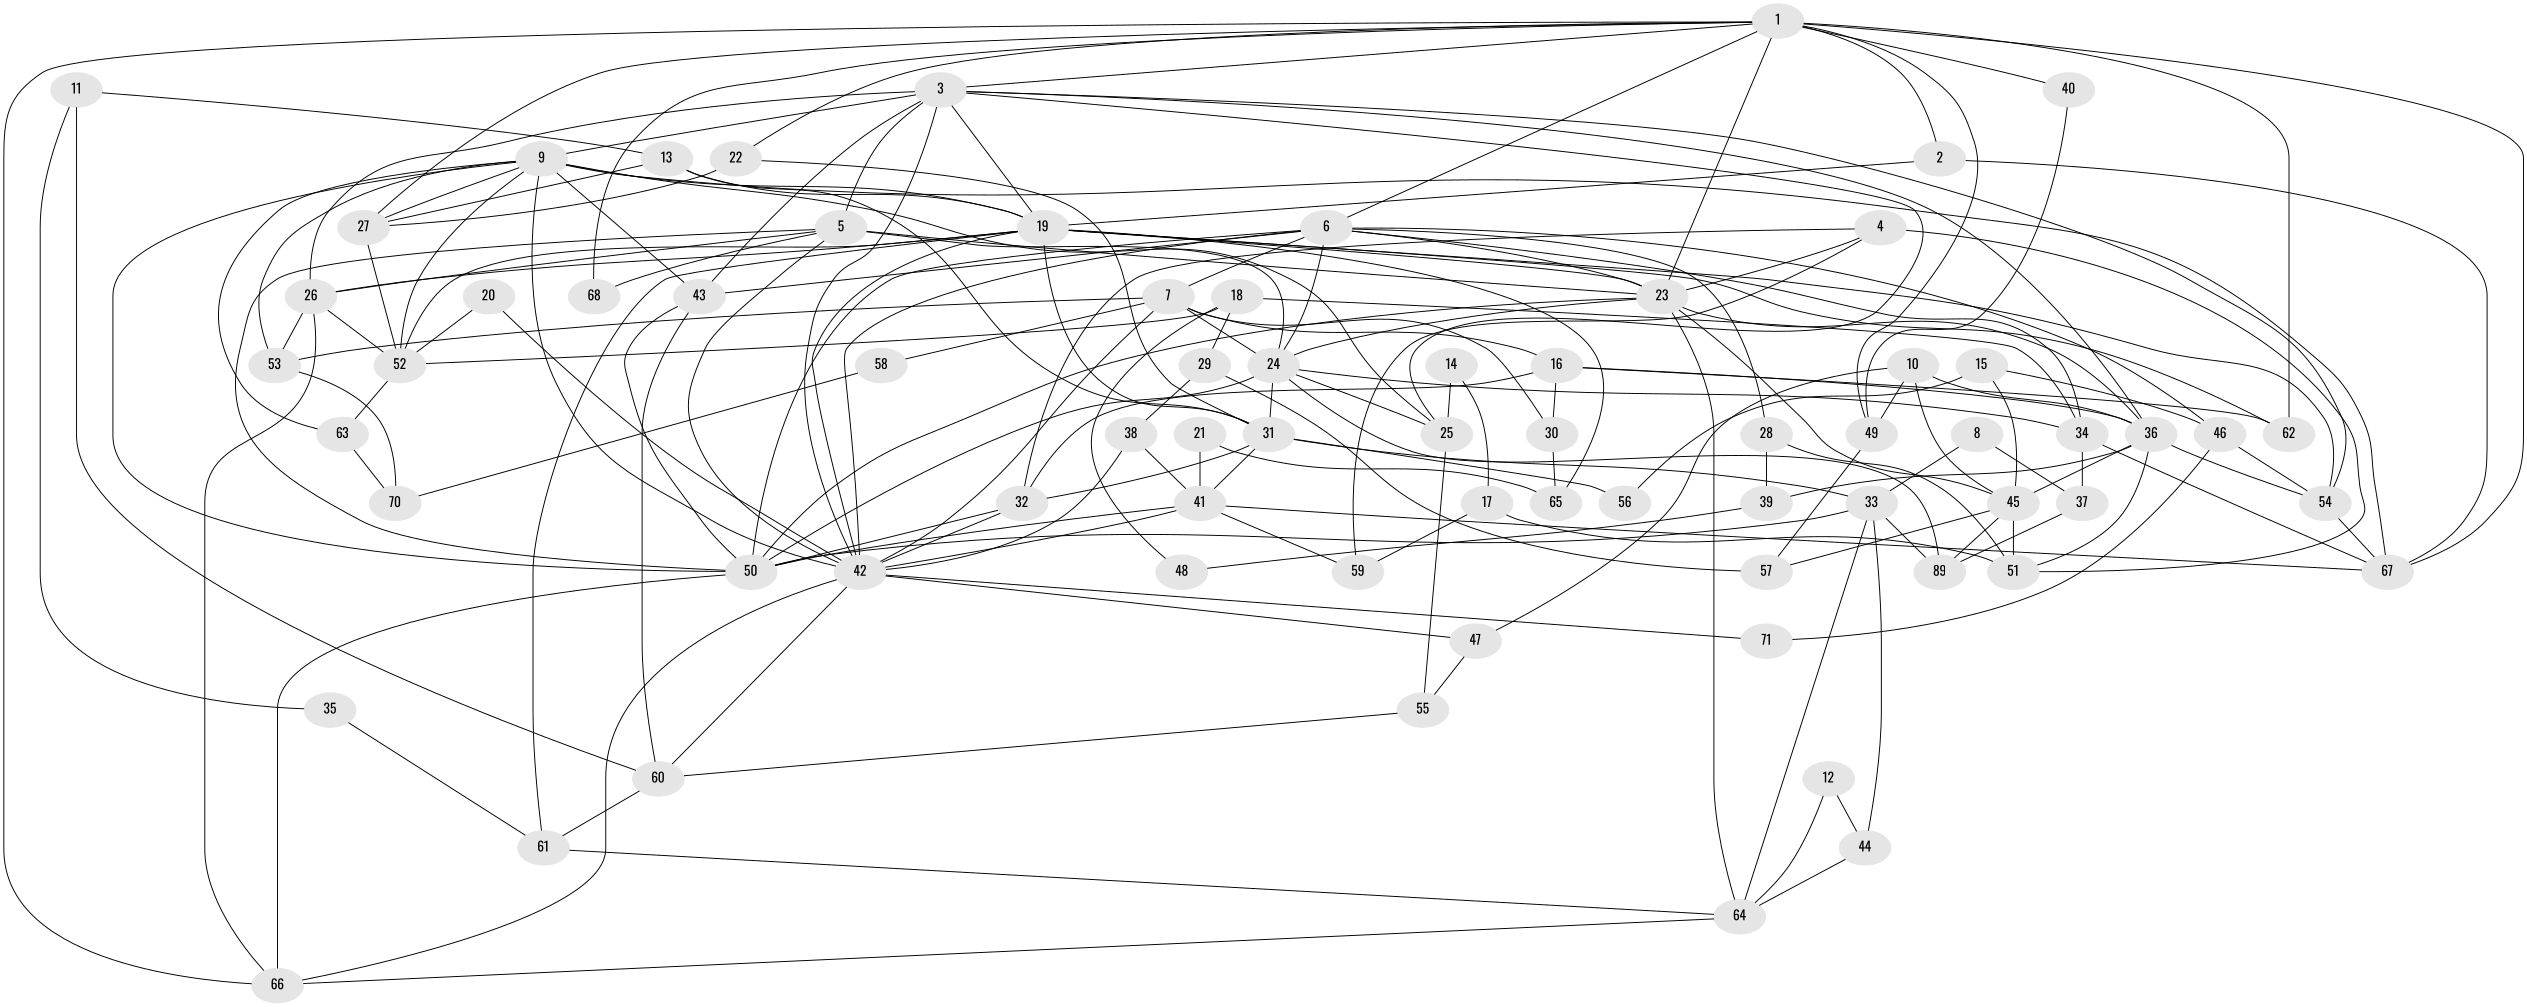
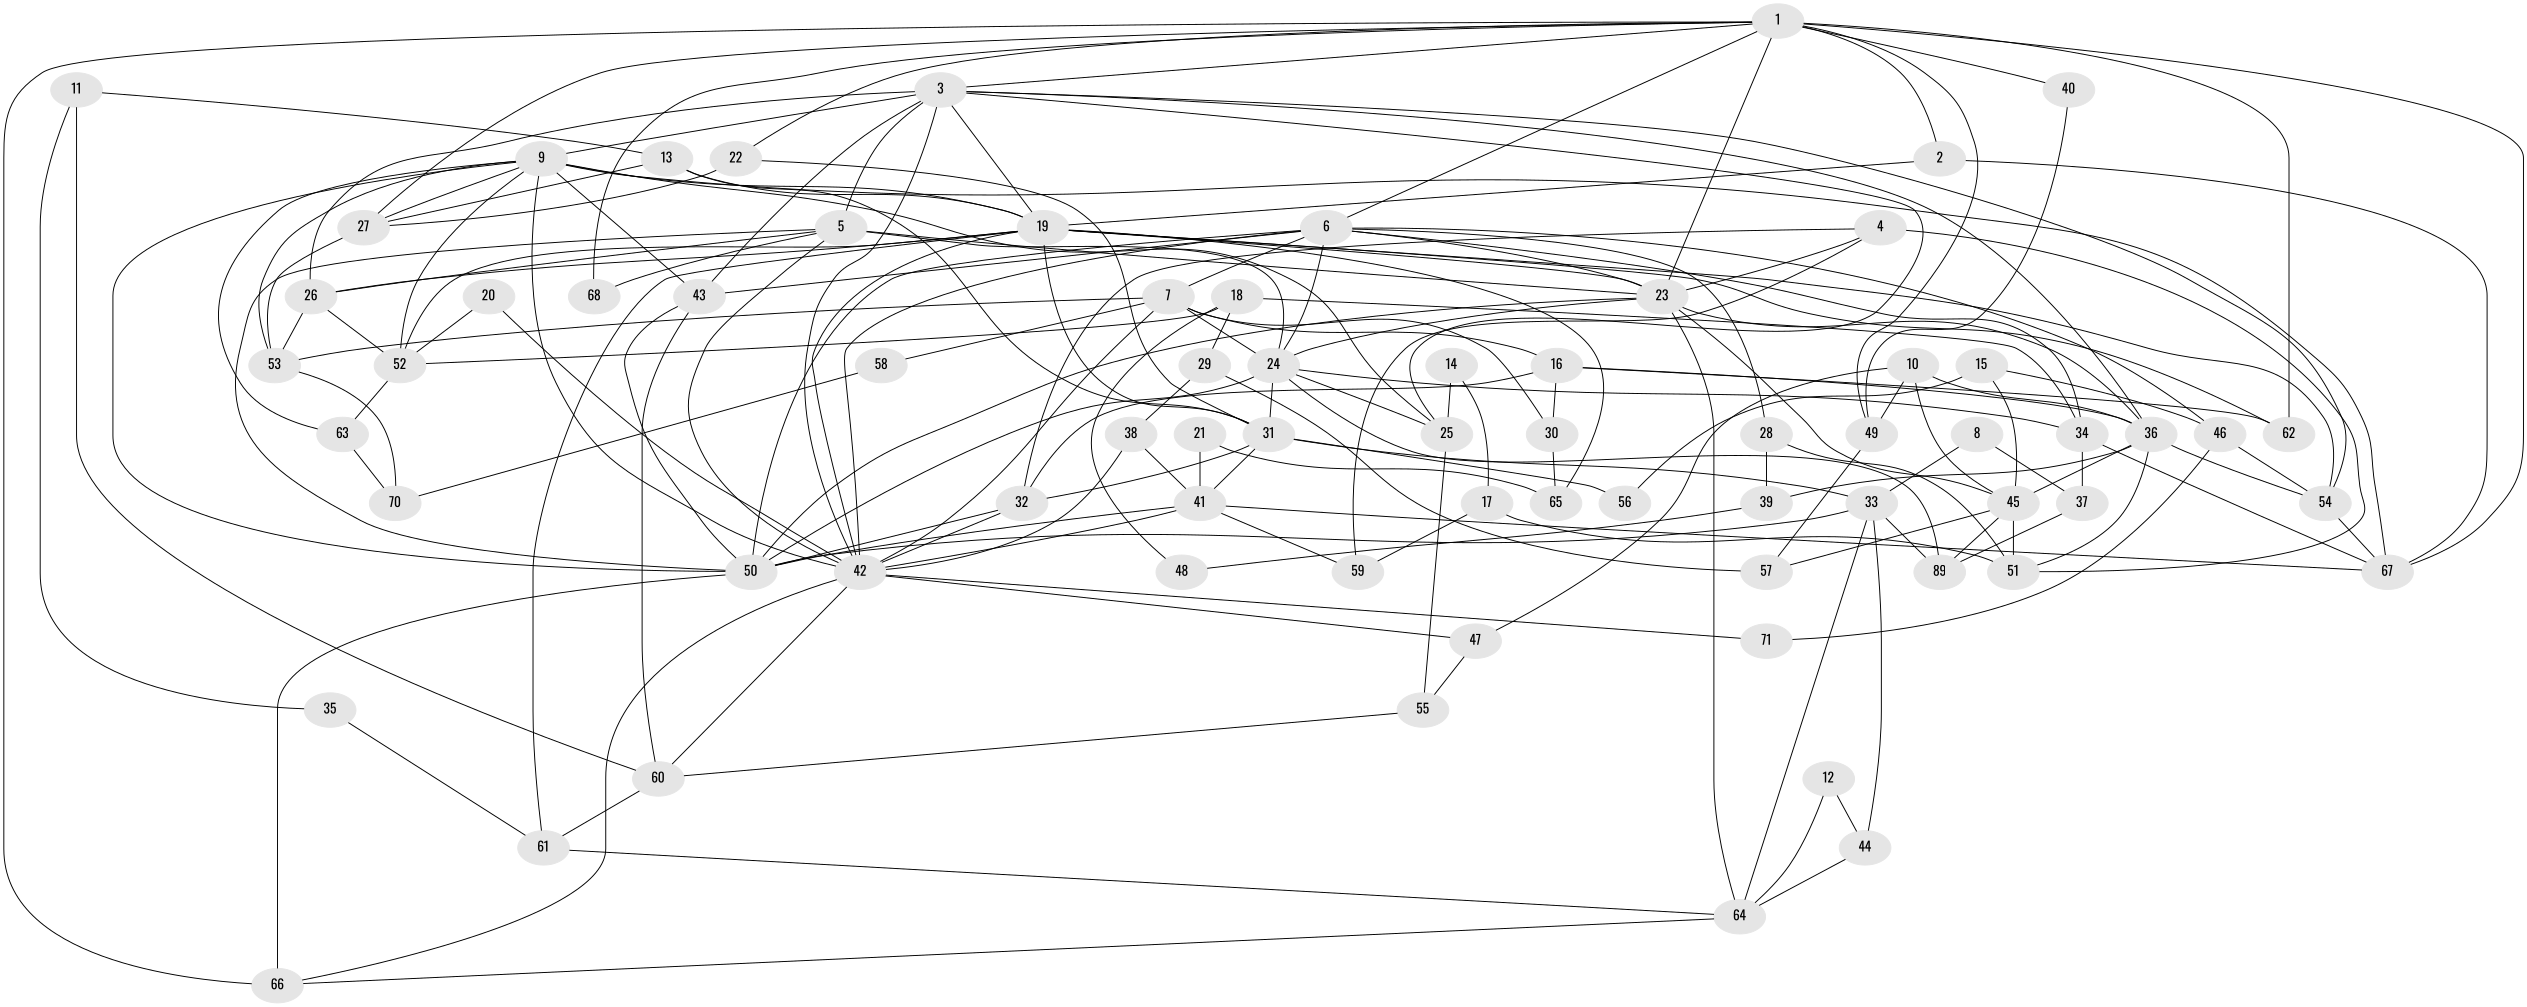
edge "27" -- "52": now "27" -- "53"
edge "26" -- "66": removed
